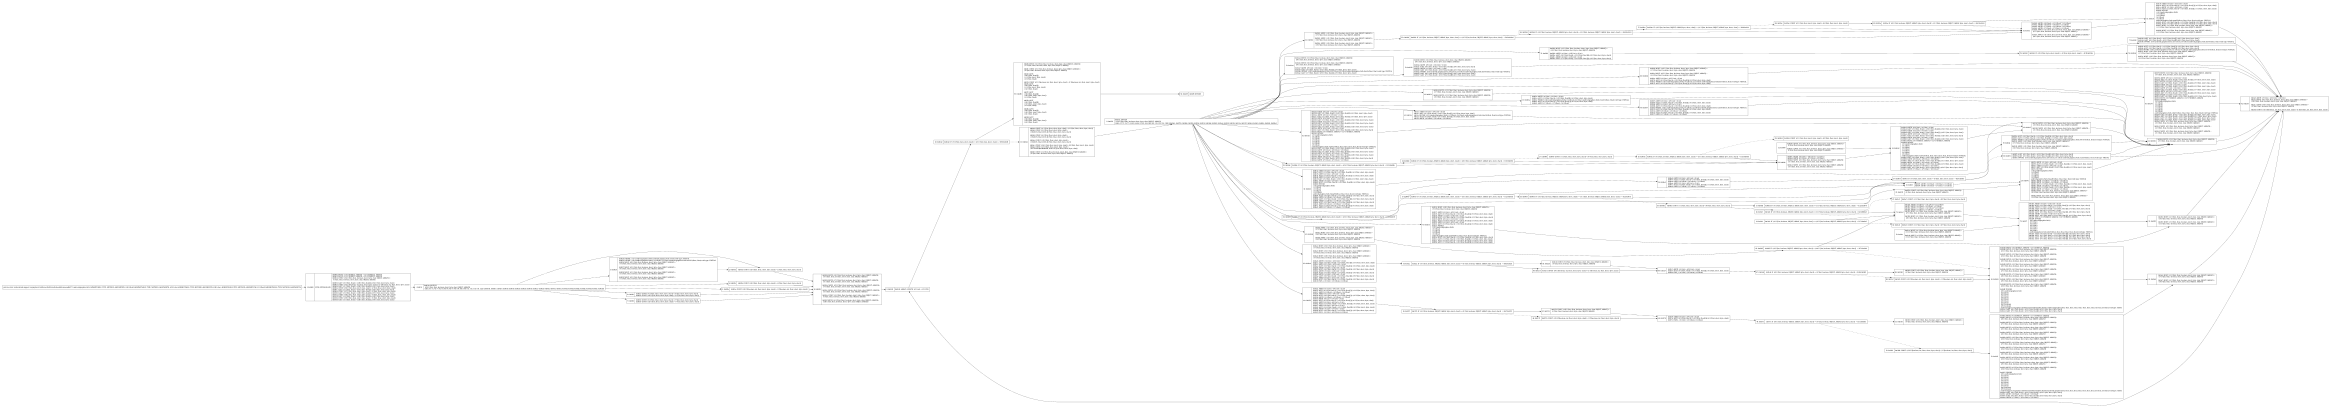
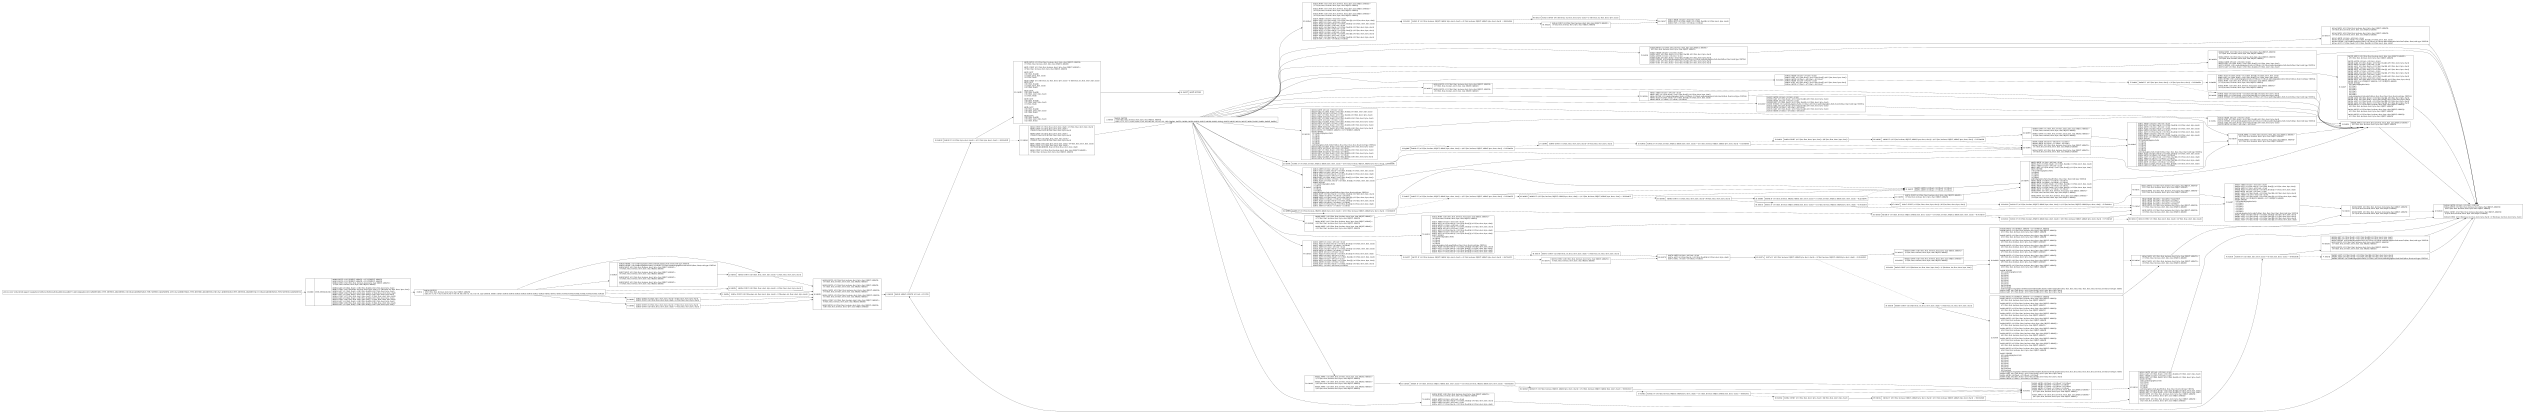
node "30: 0x0096": added
edge "38: 0x00f1" -> "92: 0x02e8": now "53: 0x01a4" -> "92: 0x02e8"
node "68: 0x01e9": added
edge "63: 0x01df" -> "90: 0x02d4": now "63: 0x01df" -> "64: 0x01e1"
node "87: 0x02cd": removed
